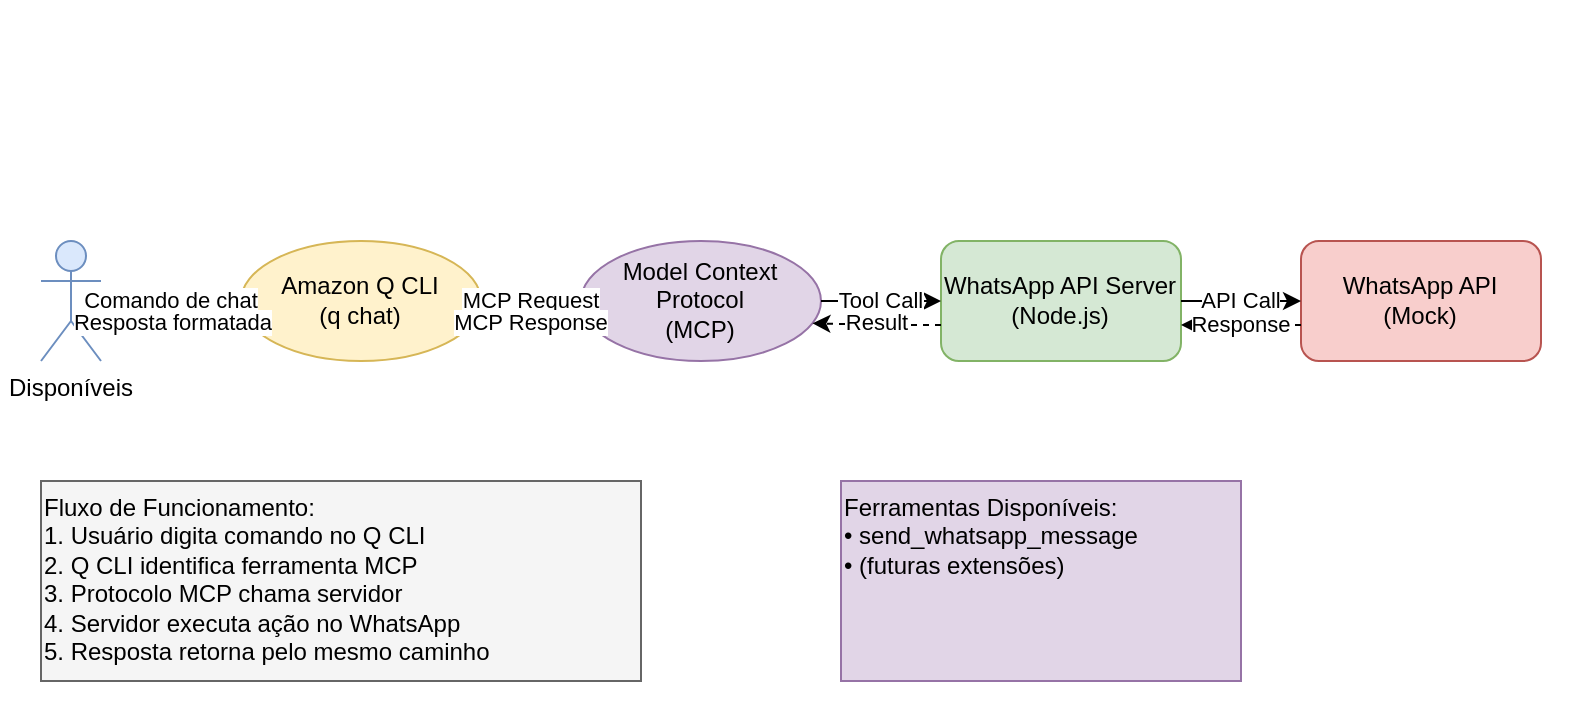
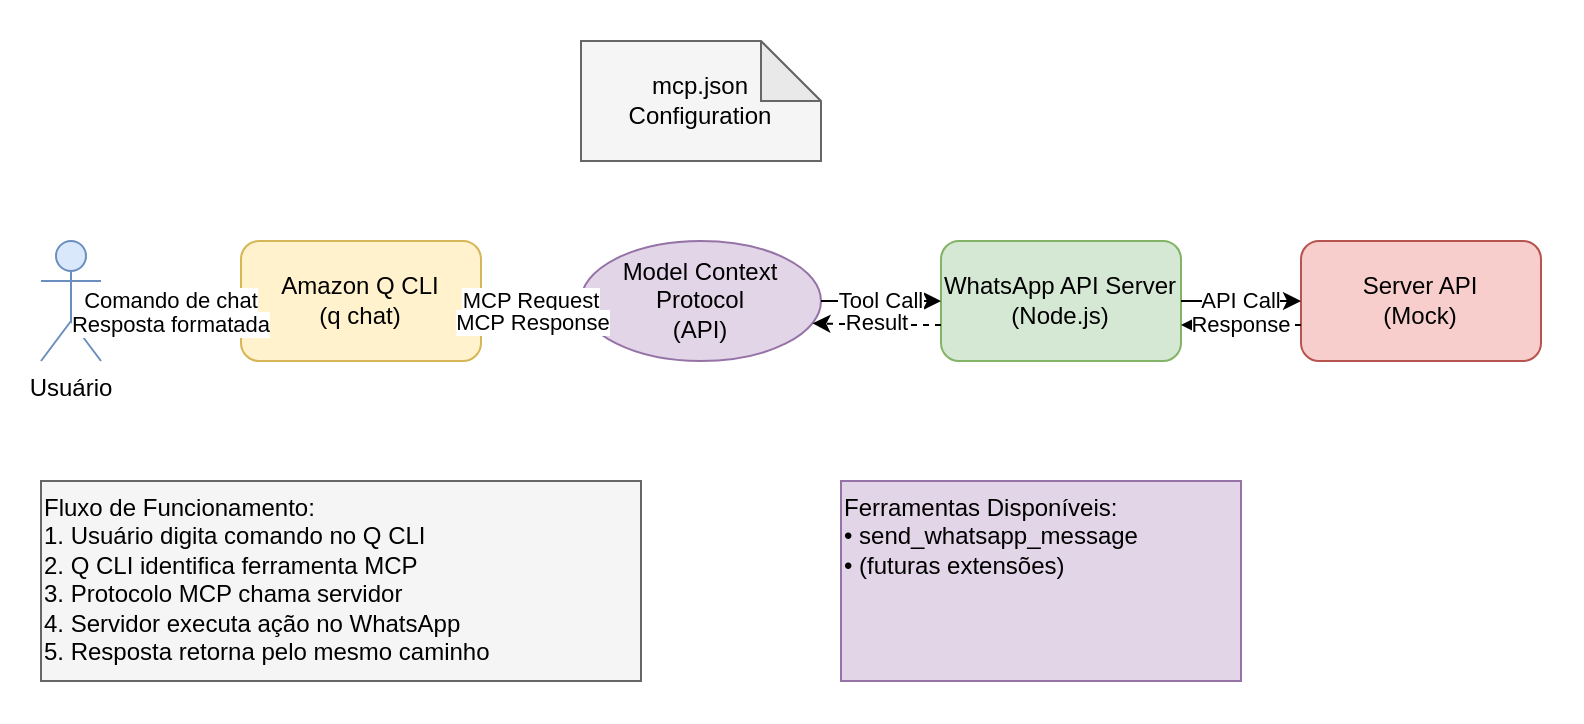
node "mcp.json Configuration": added
node "Amazon Q CLI (q chat)": shape ellipse -> rounded rectangle
node "Model Context Protocol (MCP)": label "Model Context Protocol (MCP)" -> "Model Context Protocol (API)"
node "WhatsApp API (Mock)": label "WhatsApp API (Mock)" -> "Server API (Mock)"
node "Disponíveis": label "Disponíveis" -> "Usuário"
